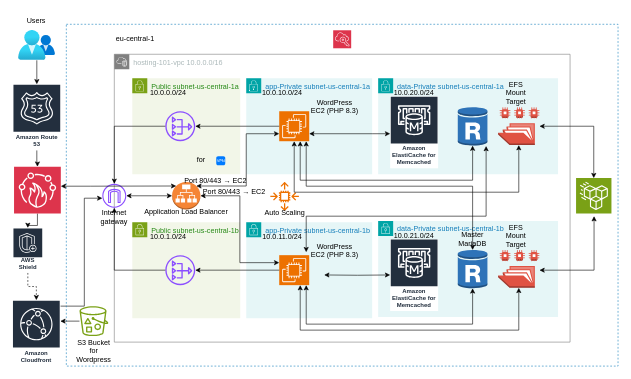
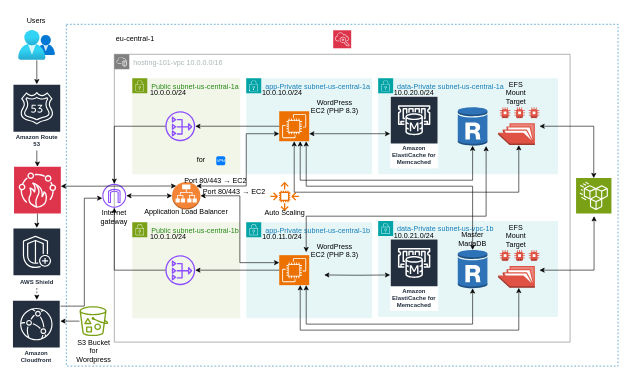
node "data-Private subnet-us-central-1b": label "data-Private subnet-us-central-1b" -> "data-Private subnet-us-vpc-1b"
node "AWS Shield": size 30x45 -> 48x60
